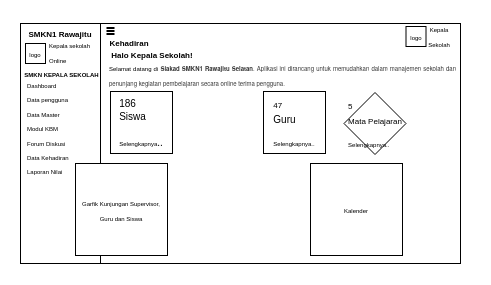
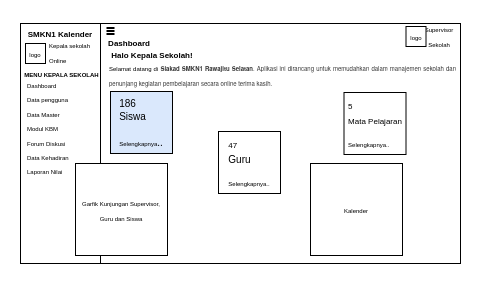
node "SMKN1 Rawajitu": label "SMKN1 Rawajitu" -> "SMKN1 Kalender"
node "Kepala Sekolah": label "Kepala Sekolah" -> "Supervisor Sekolah"
node "Kehadiran": label "Kehadiran" -> "Dashboard"
node "SMKN KEPALA SEKOLAH": label "SMKN KEPALA SEKOLAH" -> "MENU KEPALA SEKOLAH"
node "Selamat datang di Siakad SMKN1 Rawajitu Selatan. Aplikasi ini dirancang untuk memudahkan dalam manajemen sekolah dan penunjang kegiatan pembelajaran secara online terima pengguna.": label "Selamat datang di Siakad SMKN1 Rawajitu Selatan. Aplikasi ini dirancang untuk memudahkan dalam manajemen sekolah dan penunjang kegiatan pembelajaran secara online terima pengguna." -> "Selamat datang di Siakad SMKN1 Rawajitu Selatan. Aplikasi ini dirancang untuk memudahkan dalam manajemen sekolah dan penunjang kegiatan pembelajaran secara online terima kasih."
node "186 Siswa Selengkapnya..": fillcolor #ffffff -> #dae8fc
node "47 Guru Selengkapnya..": moved (295, 123) -> (250, 163)
node "5 Mata Pelajaran Selengkapnya..": shape diamond -> rectangle
